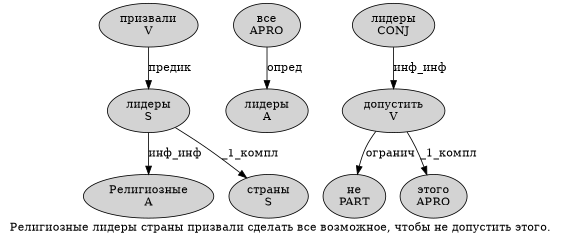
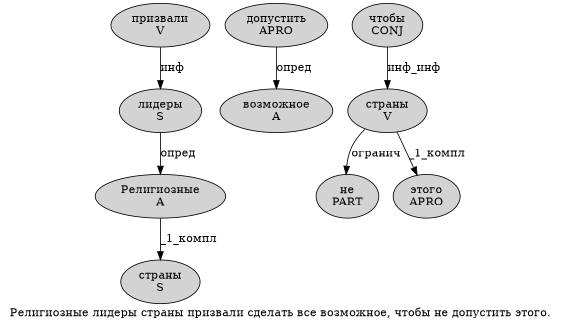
node "все APRO": label "все APRO" -> "допустить APRO"
node "лидеры CONJ": label "лидеры CONJ" -> "чтобы CONJ"
edge "призвали V" -> "лидеры S": label "предик" -> "инф"
node "лидеры A": label "лидеры A" -> "возможное A"
node "допустить V": label "допустить V" -> "страны V"
edge "лидеры S" -> "страны S": now "Религиозные A" -> "страны S"
edge "лидеры S" -> "Религиозные A": label "инф_инф" -> "опред"
